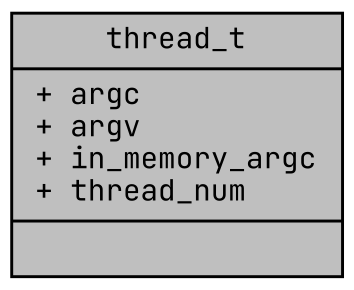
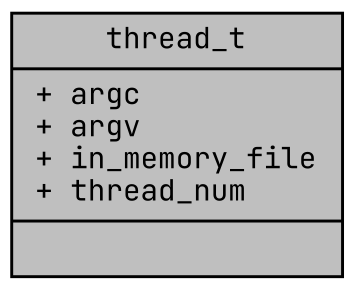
node "thread_t": text "+ in_memory_argc" -> "+ in_memory_file"
